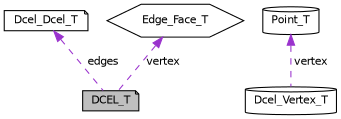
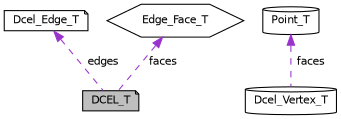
node "Dcel_Dcel_T": label "Dcel_Dcel_T" -> "Dcel_Edge_T"
edge "DCEL_T" -> "Edge_Face_T": label " vertex" -> " faces"
edge "Dcel_Vertex_T" -> "Point_T": label " vertex" -> " faces"
